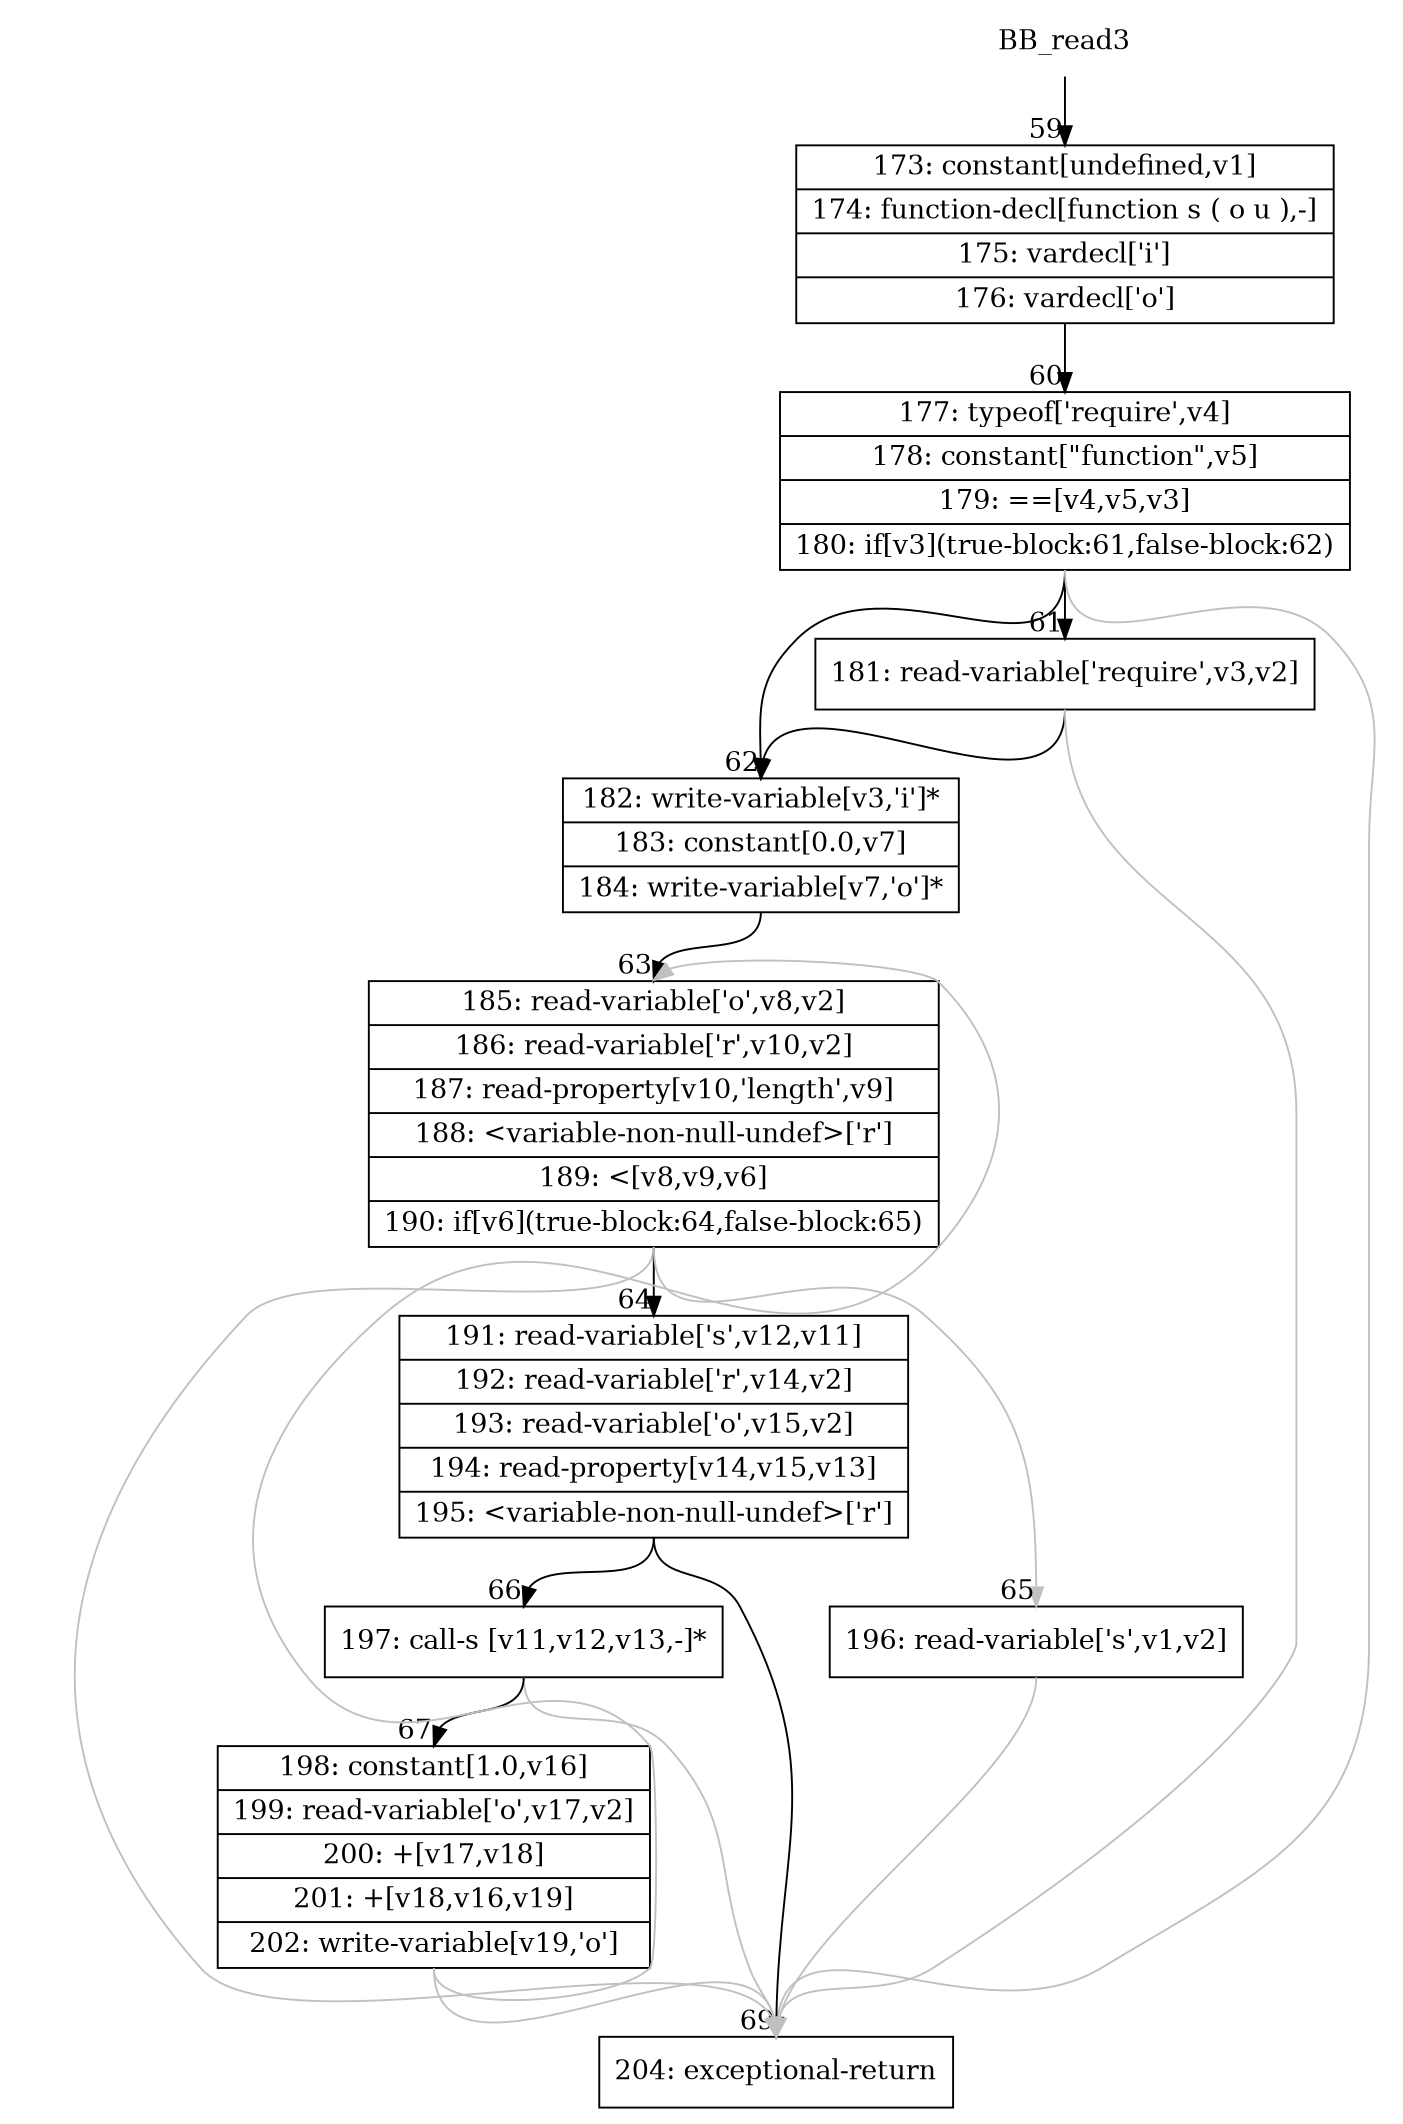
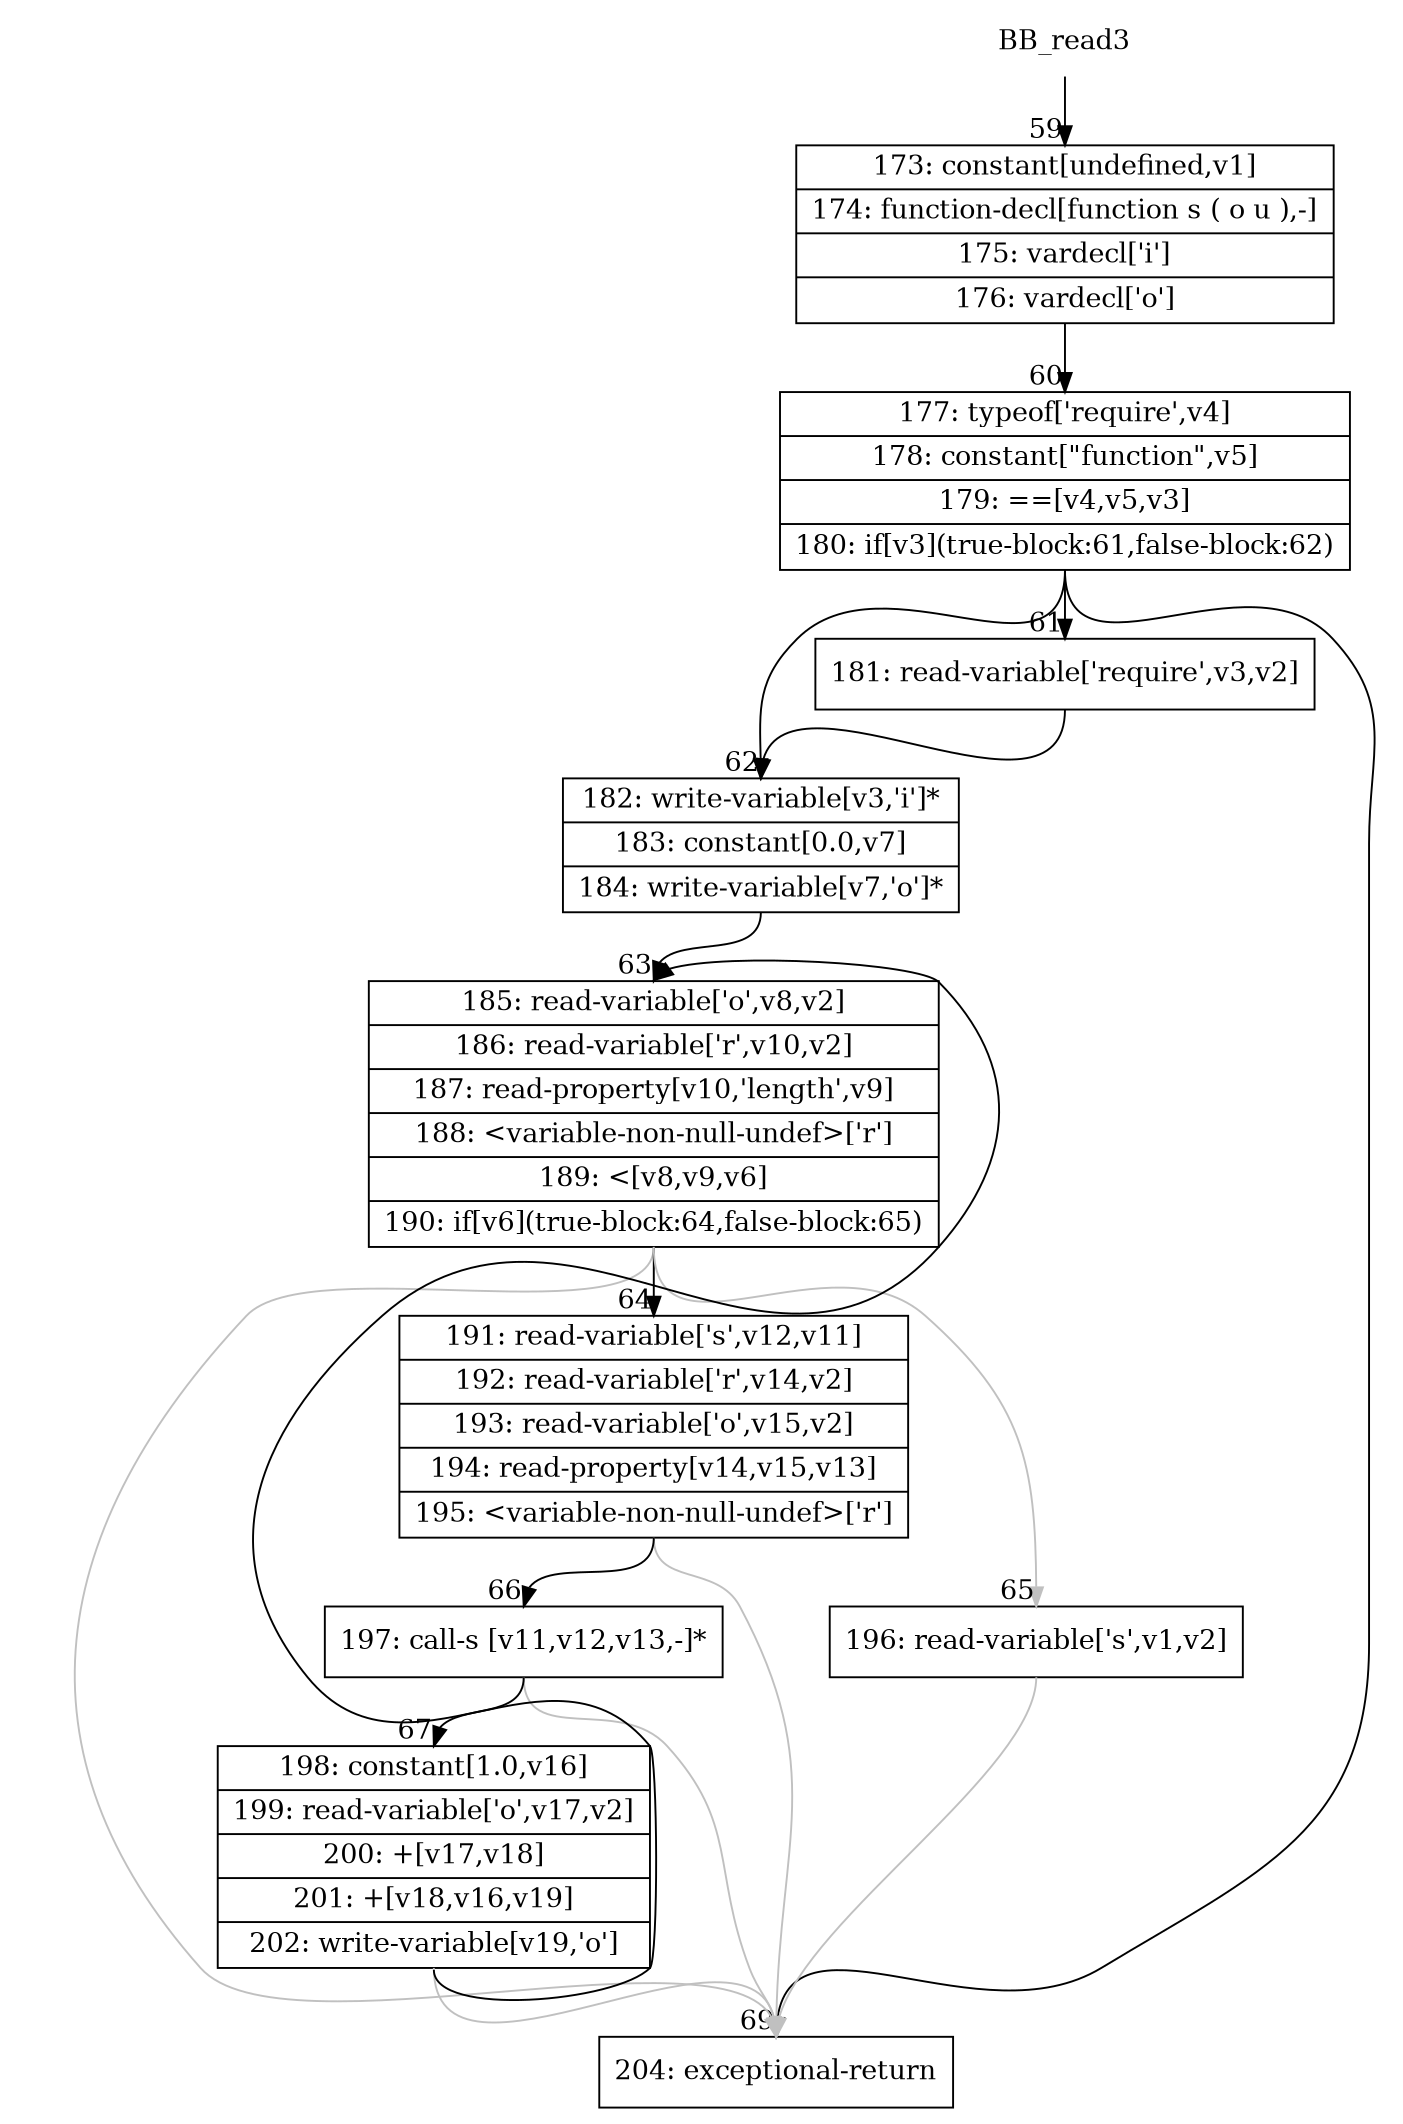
edge "198: constant[1.0,v16]" -> "185: read-variable['o',v8,v2]": color gray -> black
edge "177: typeof['require',v4]" -> "204: exceptional-return": color gray -> black
edge "181: read-variable['require',v3,v2]" -> "204: exceptional-return": removed
edge "191: read-variable['s',v12,v11]" -> "204: exceptional-return": color black -> gray
